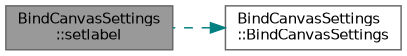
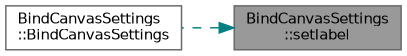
edge "BindCanvasSettings ::setlabel" -> "BindCanvasSettings ::BindCanvasSettings": reversed
